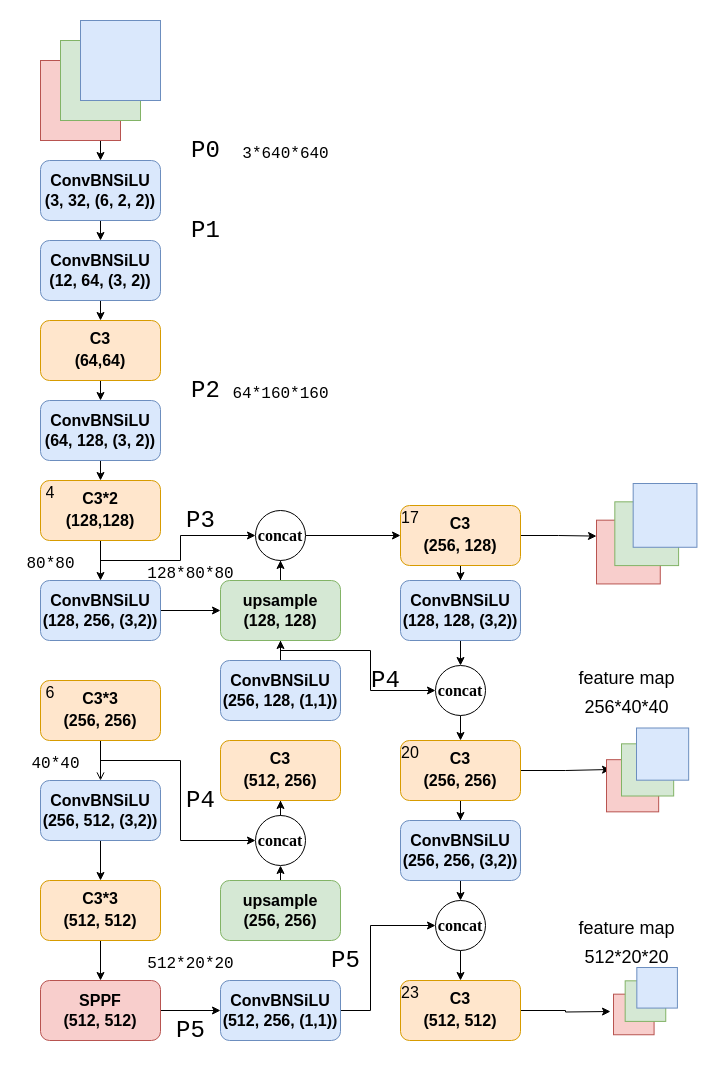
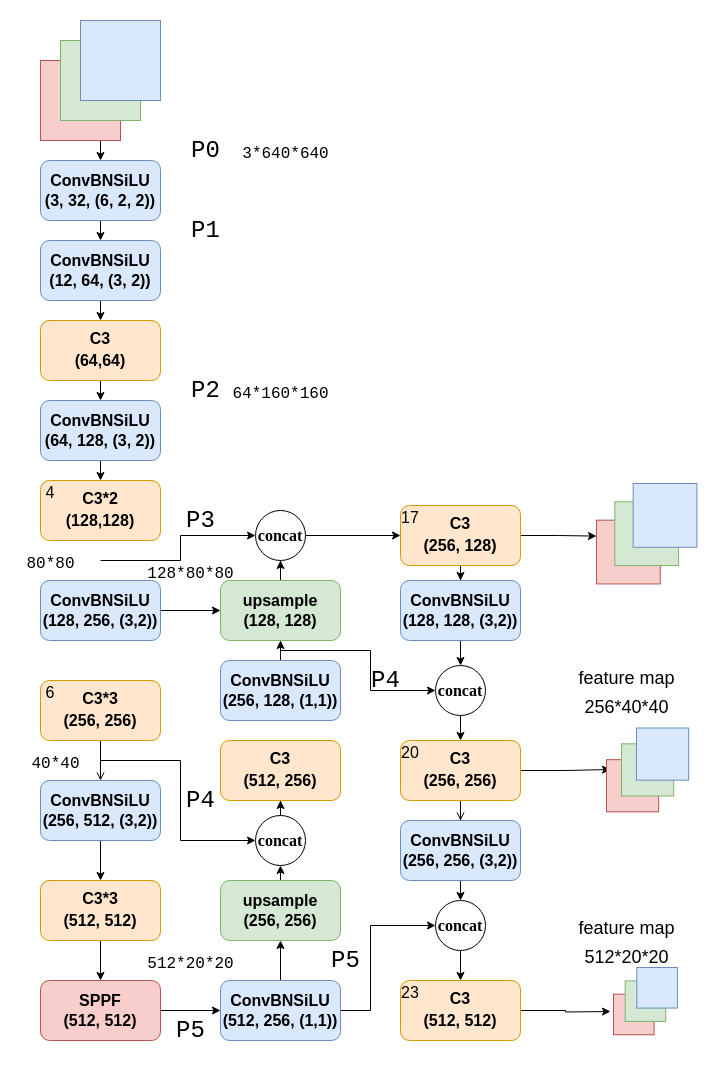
edge "C3*2 (128,128)" -> "ConvBNSiLU (128, 256, (3,2))": removed
edge "C3 (256, 256)" -> "ConvBNSiLU (256, 256, (3,2))": arrowhead classic -> open
edge "ConvBNSiLU (512, 256, (1,1))" -> "upsample (256, 256)": added
